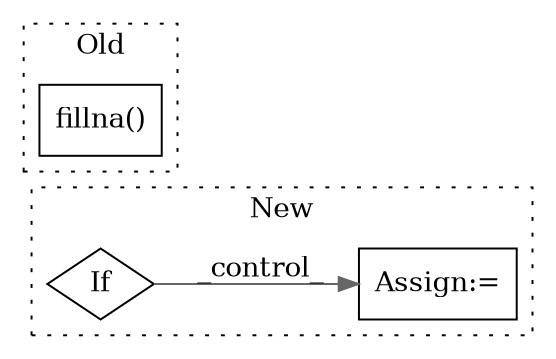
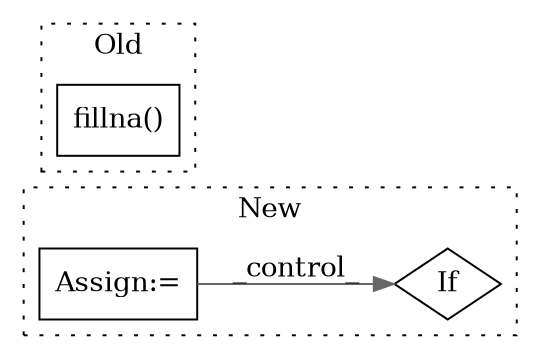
edge "If" -> "Assign:=": reversed
